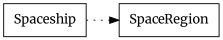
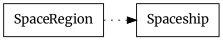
edge "Spaceship" -> "SpaceRegion": reversed
